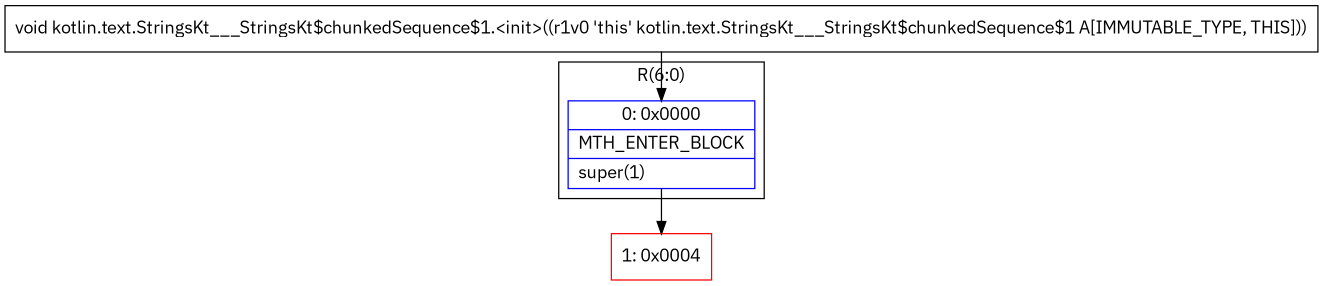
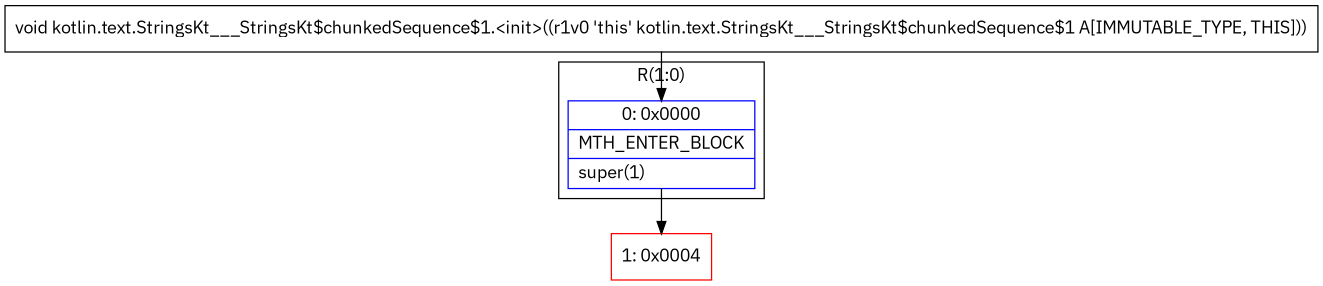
cluster "R(6:0)": label "R(6:0)" -> "R(1:0)"
